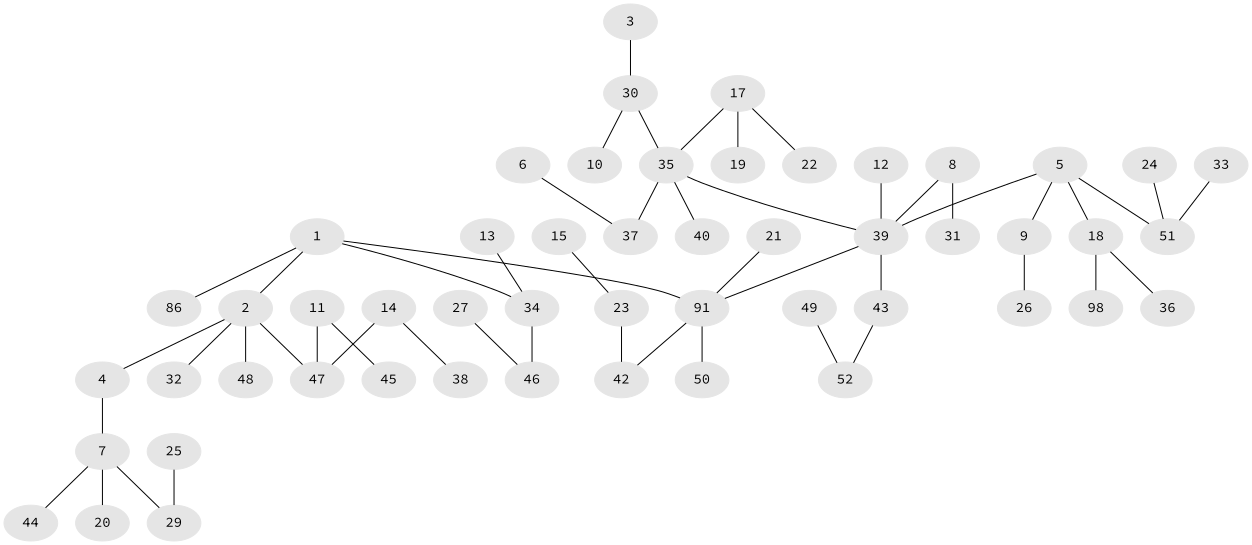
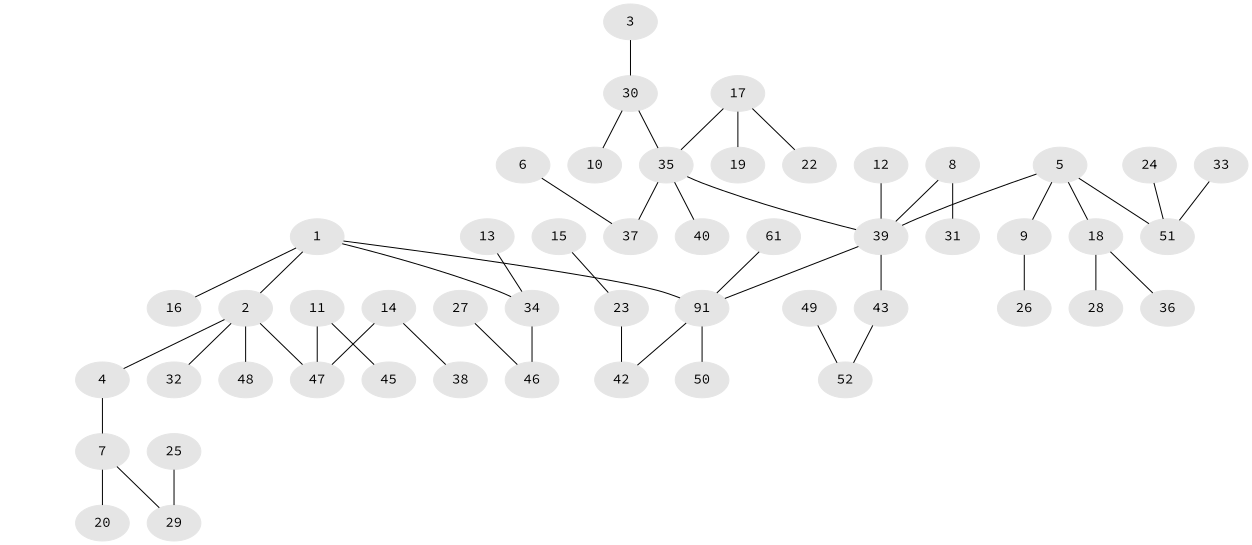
node "21": label "21" -> "61"
node "86": label "86" -> "16"
node "98": label "98" -> "28"
node "44": removed
